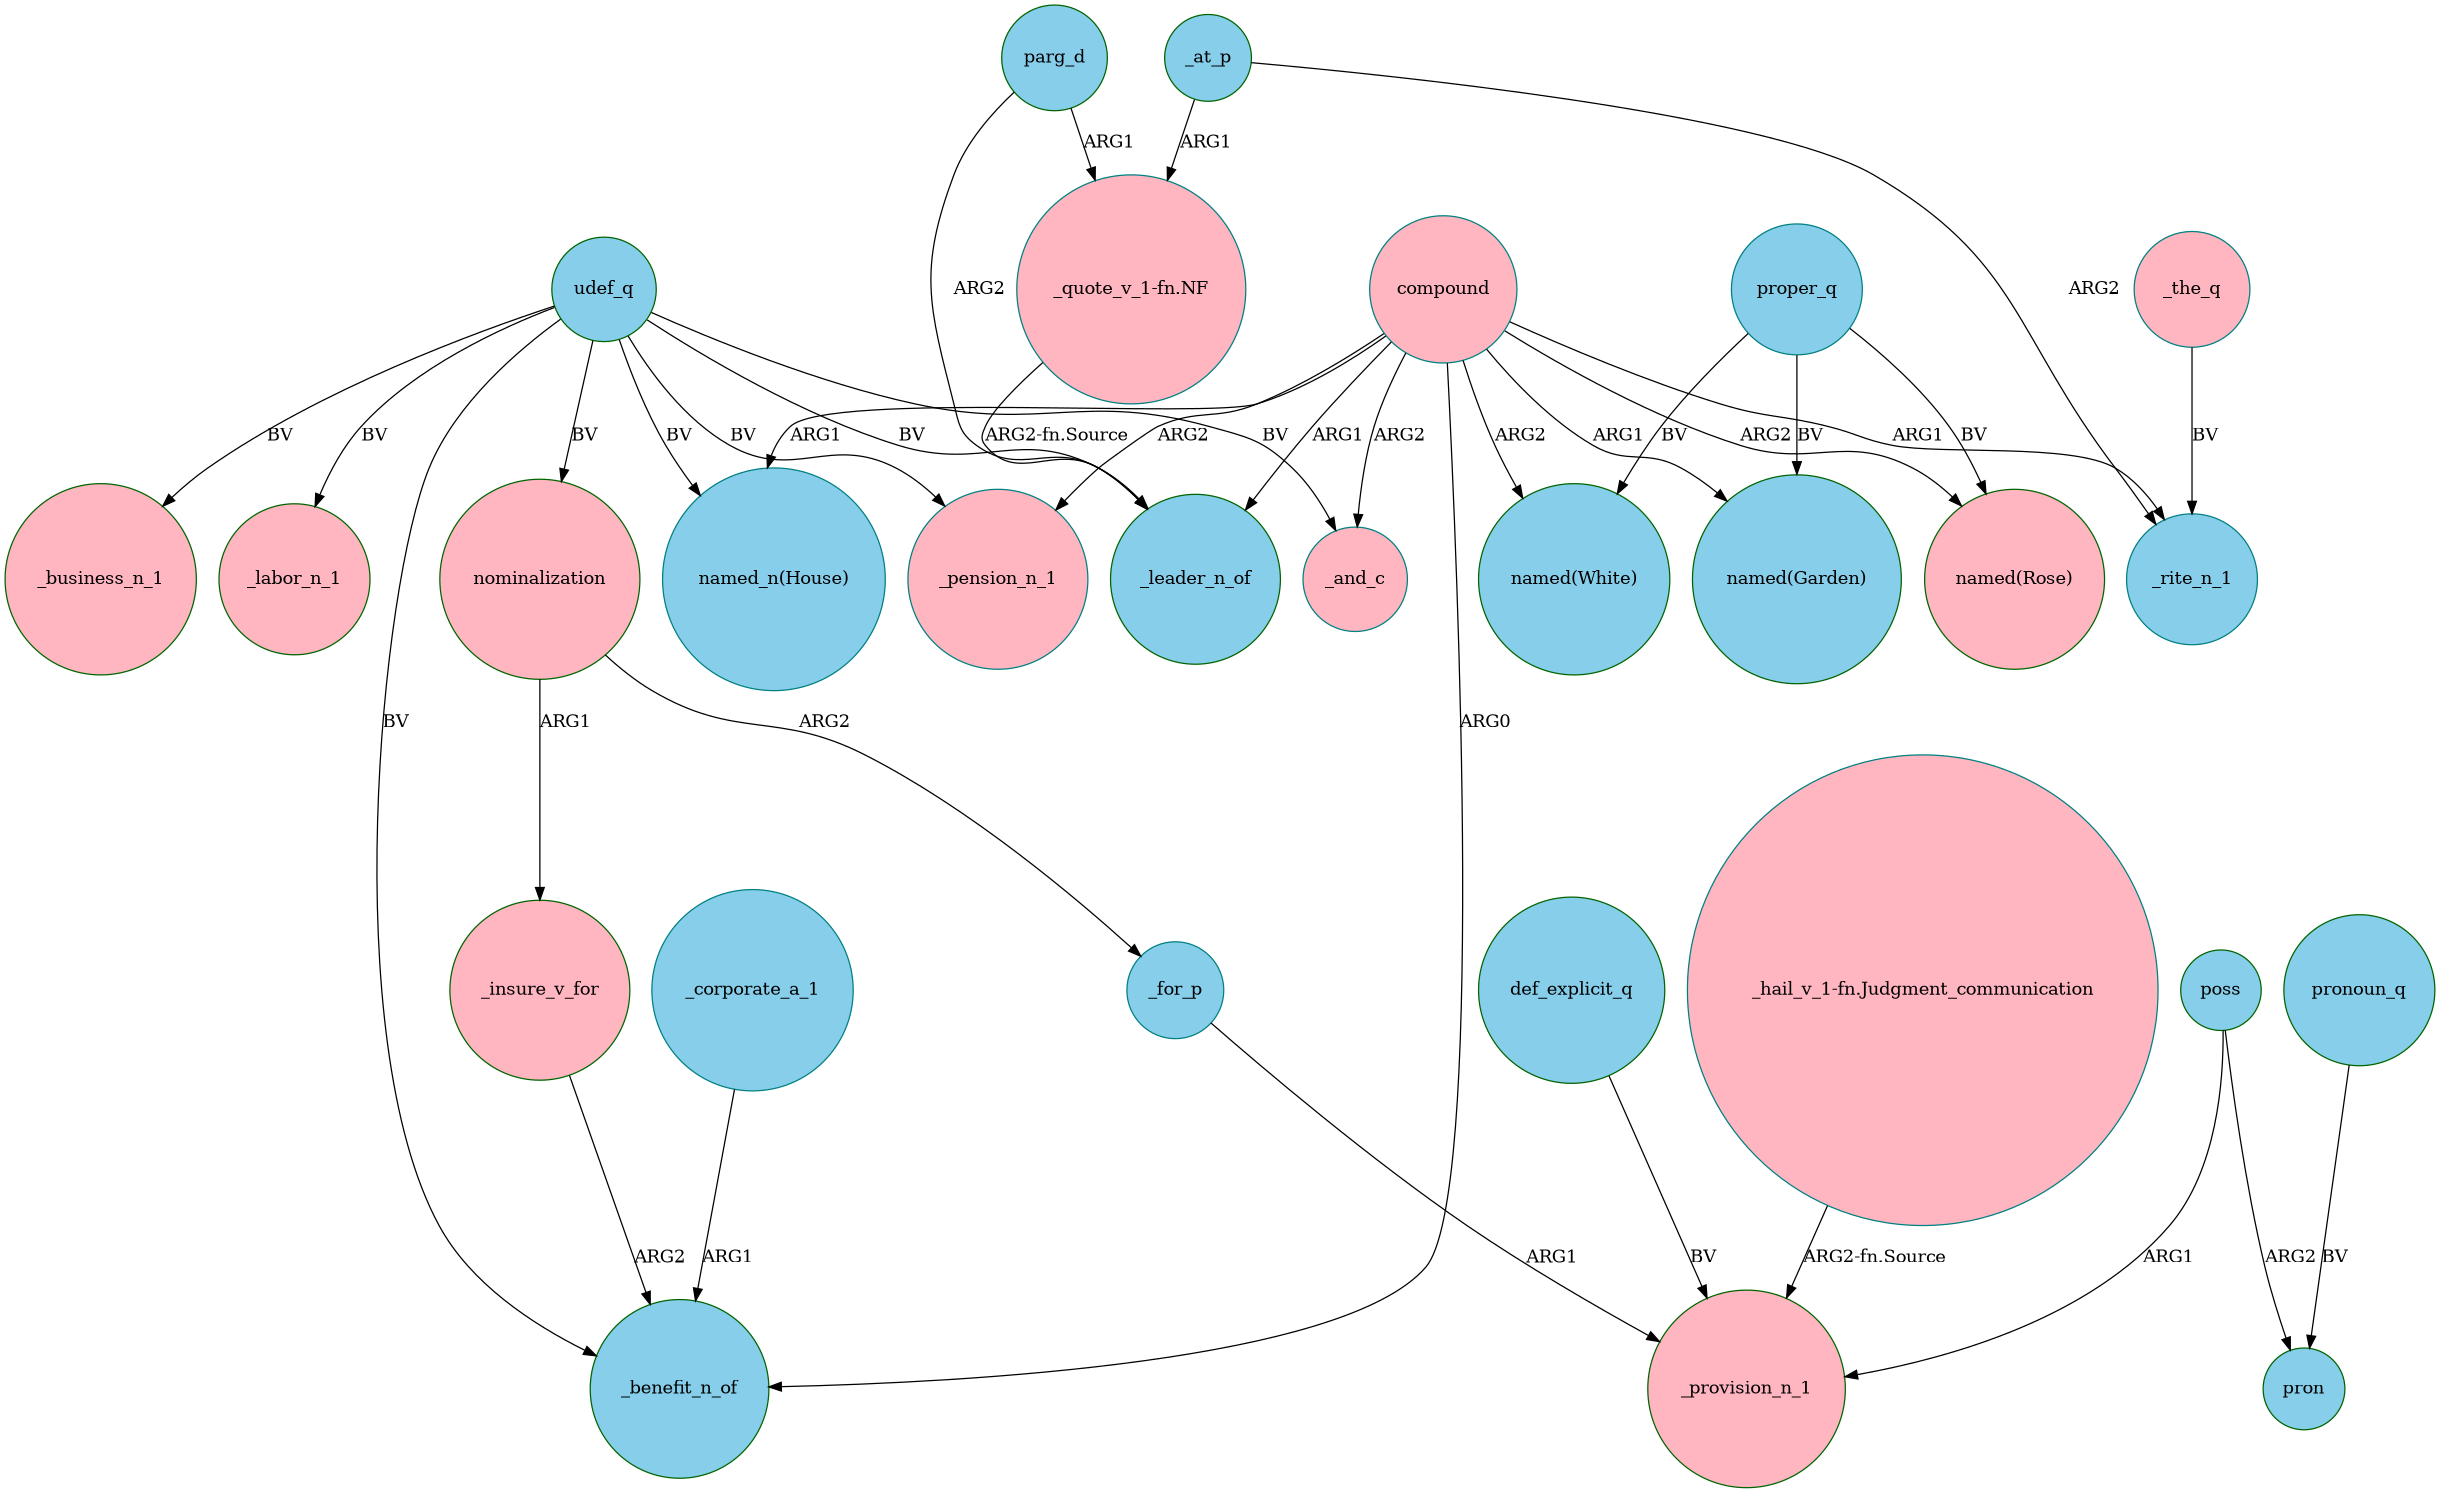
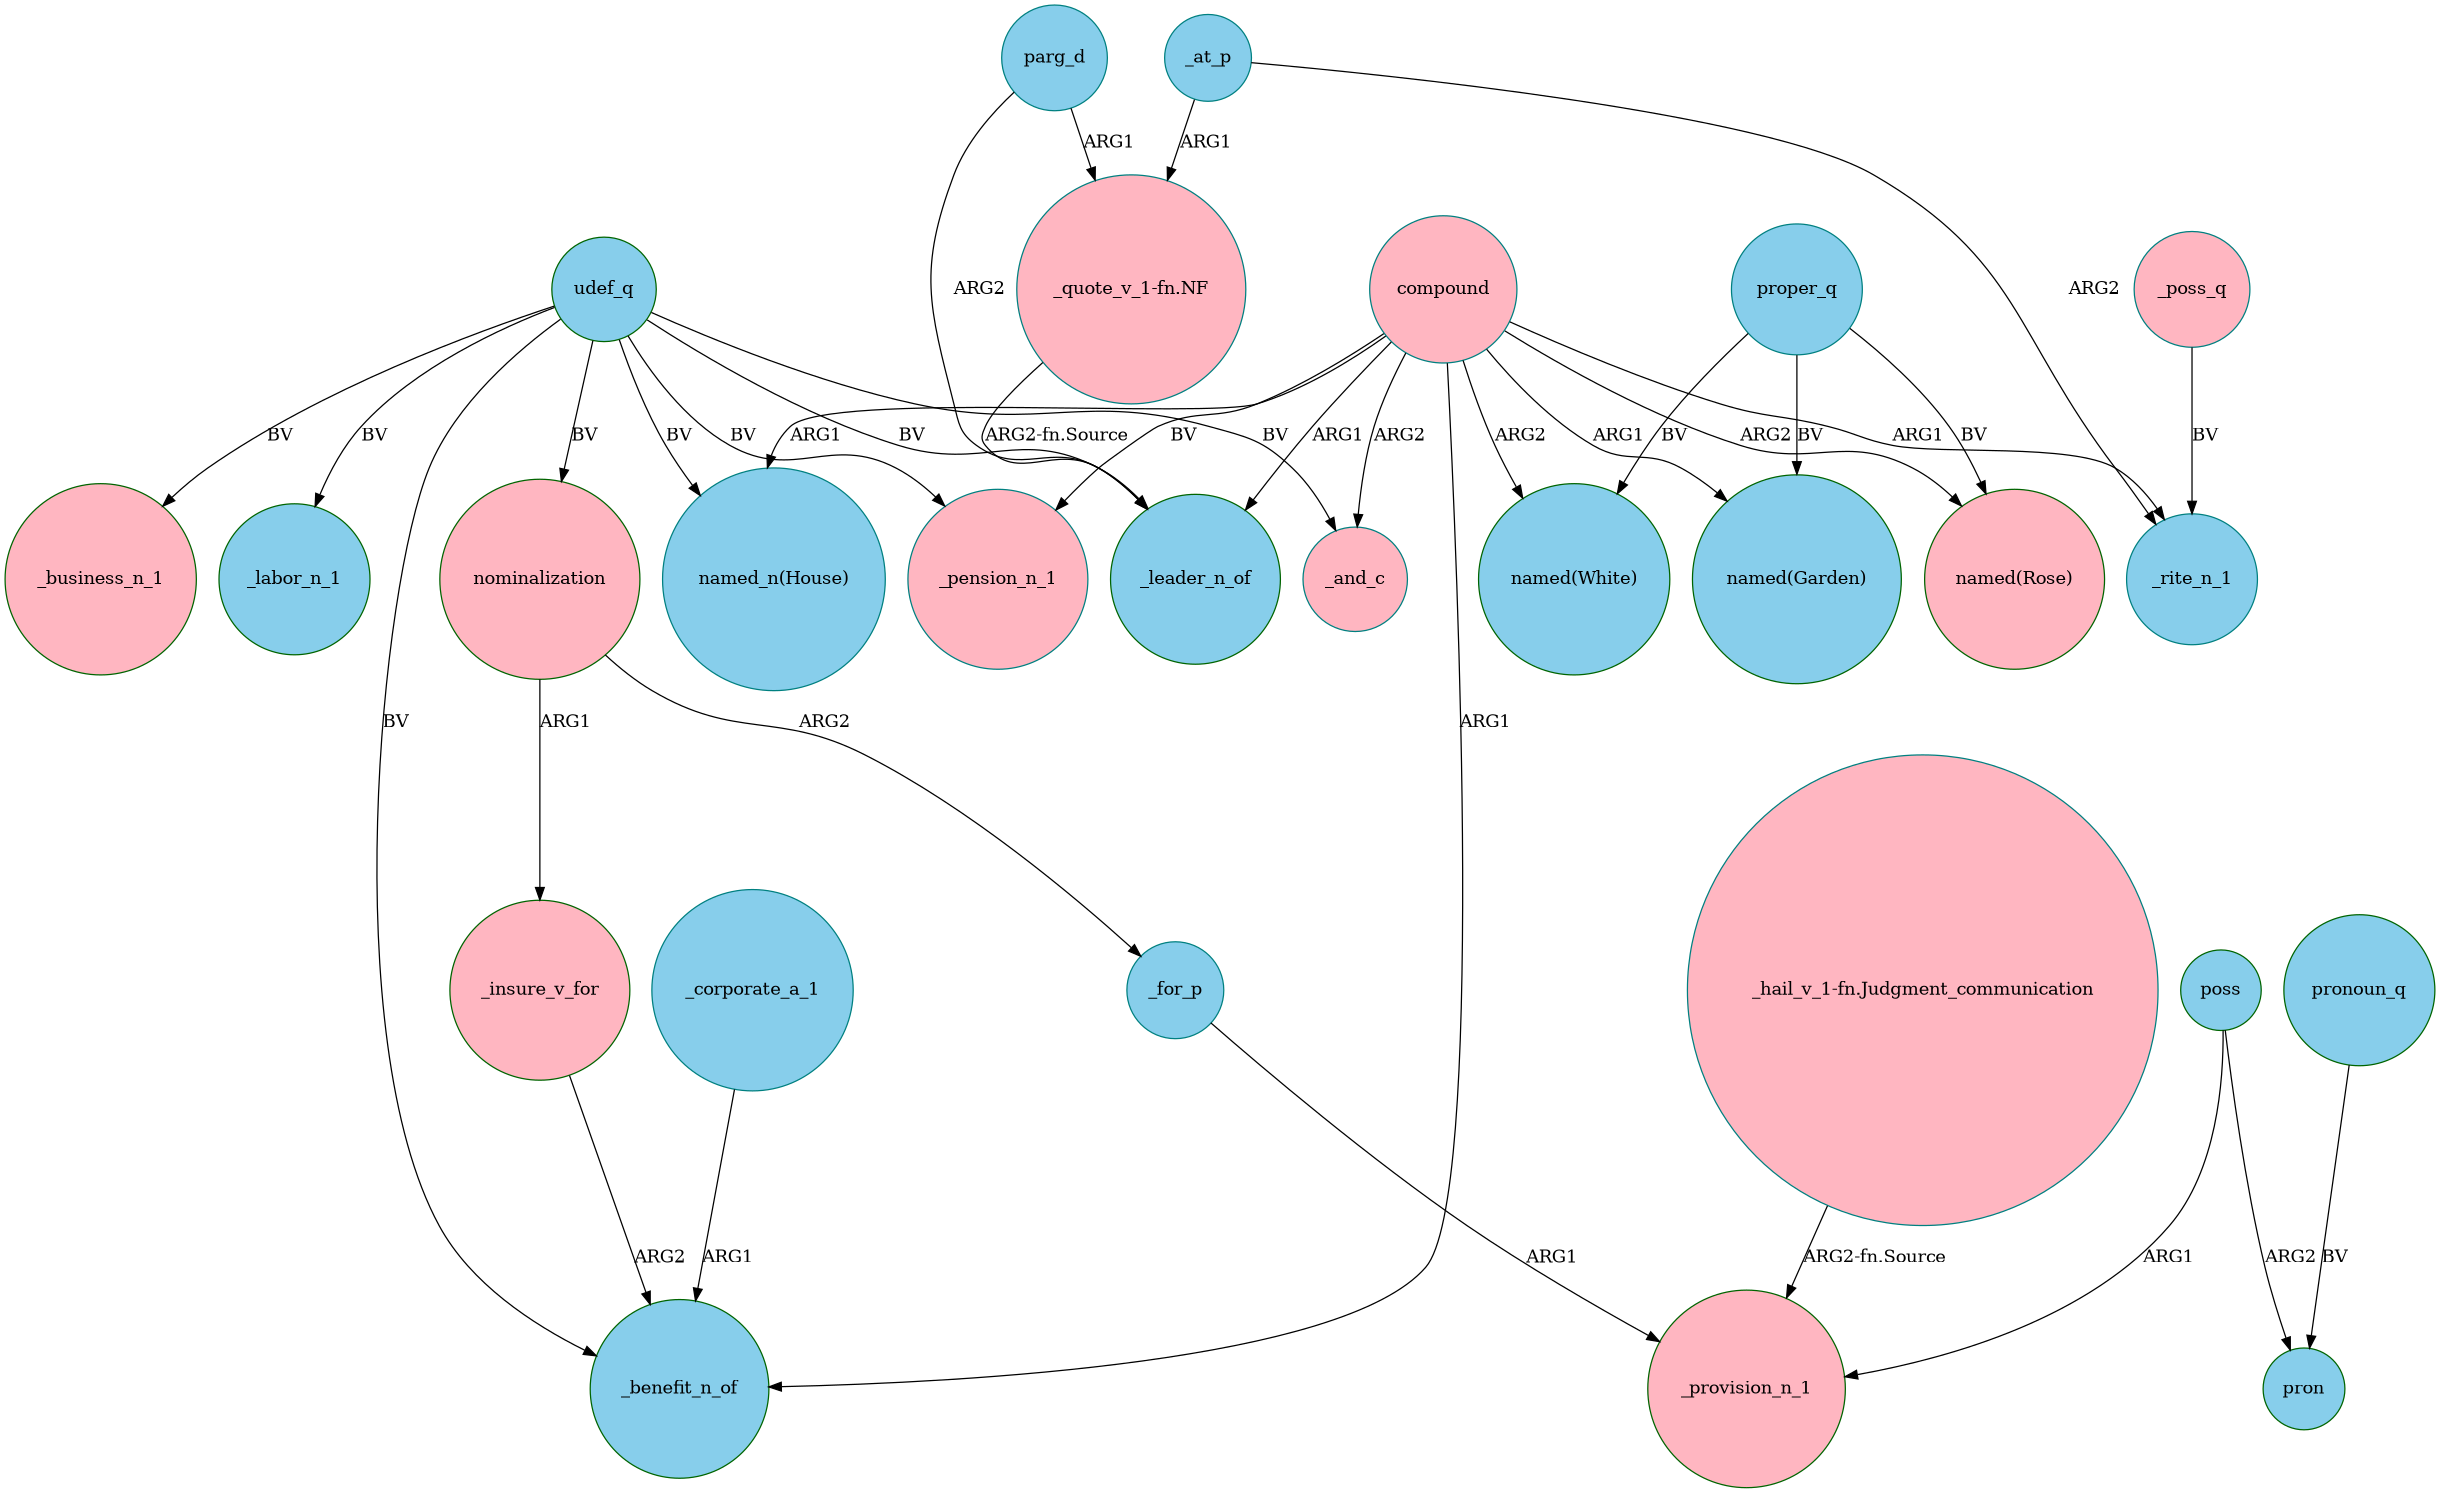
node "parg_d": color darkgreen -> teal
node "_at_p": color darkgreen -> teal
node "_the_q": label "_the_q" -> "_poss_q"
edge "compound" -> "_pension_n_1": label "ARG2" -> "BV"
node "_labor_n_1": fillcolor lightpink -> skyblue
edge "compound" -> "_benefit_n_of": label "ARG0" -> "ARG1"
node "def_explicit_q": removed
